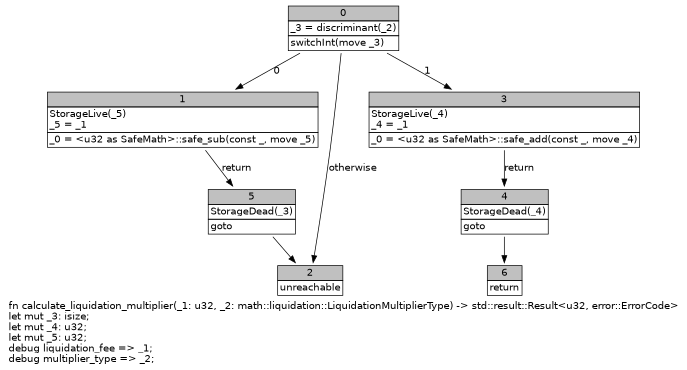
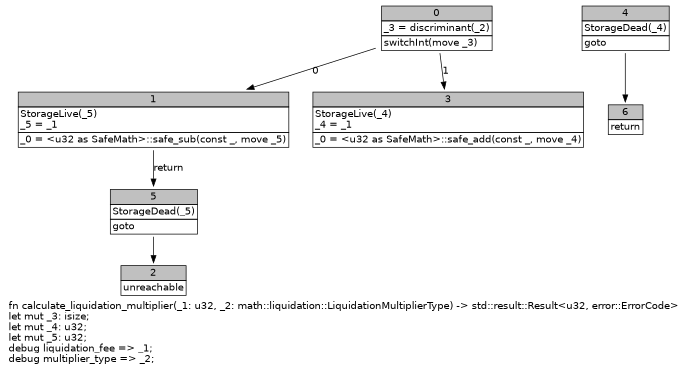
edge "0" -> "2": removed, label "otherwise"
edge "3" -> "4": removed, label "return"
node "5": text "StorageDead(_3)" -> "StorageDead(_5)"
